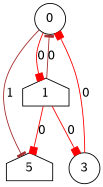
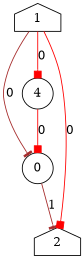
edge "0" -> "1": removed, label "0"
node "5": label "5" -> "2"
node "3": label "3" -> "4"
